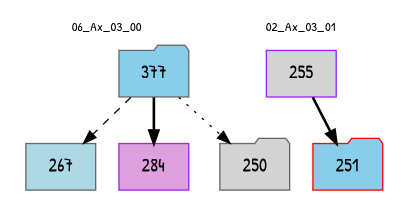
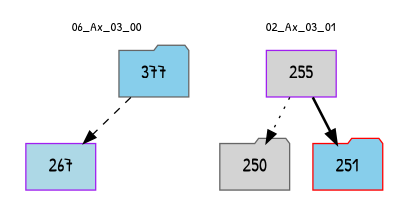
edge "377" -> "250": now "255" -> "250"
node "267": color gray40 -> purple
node "284": removed
